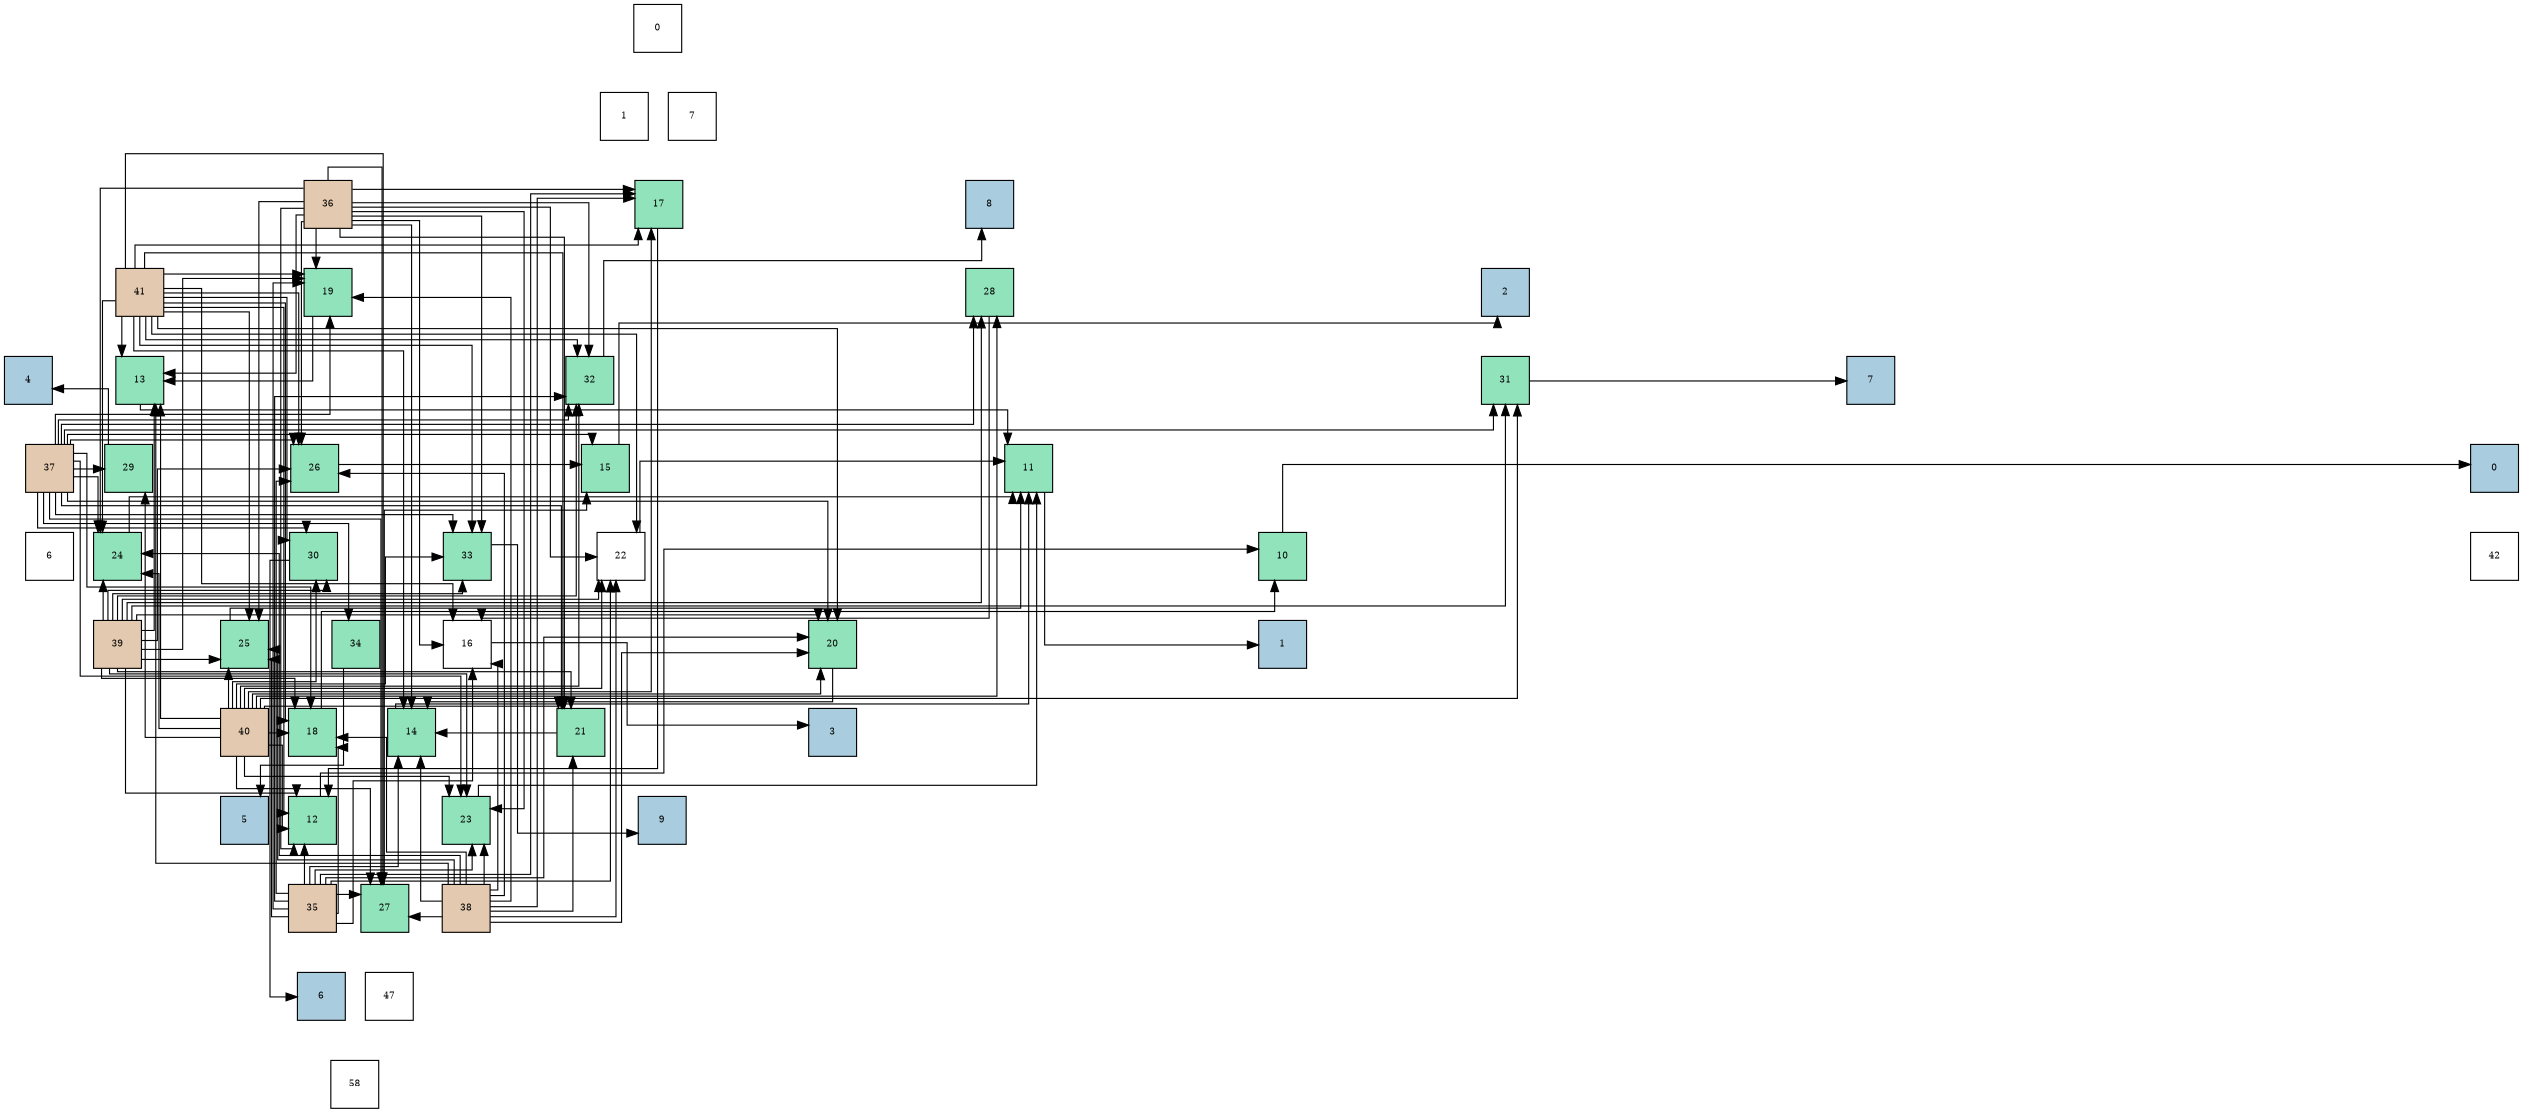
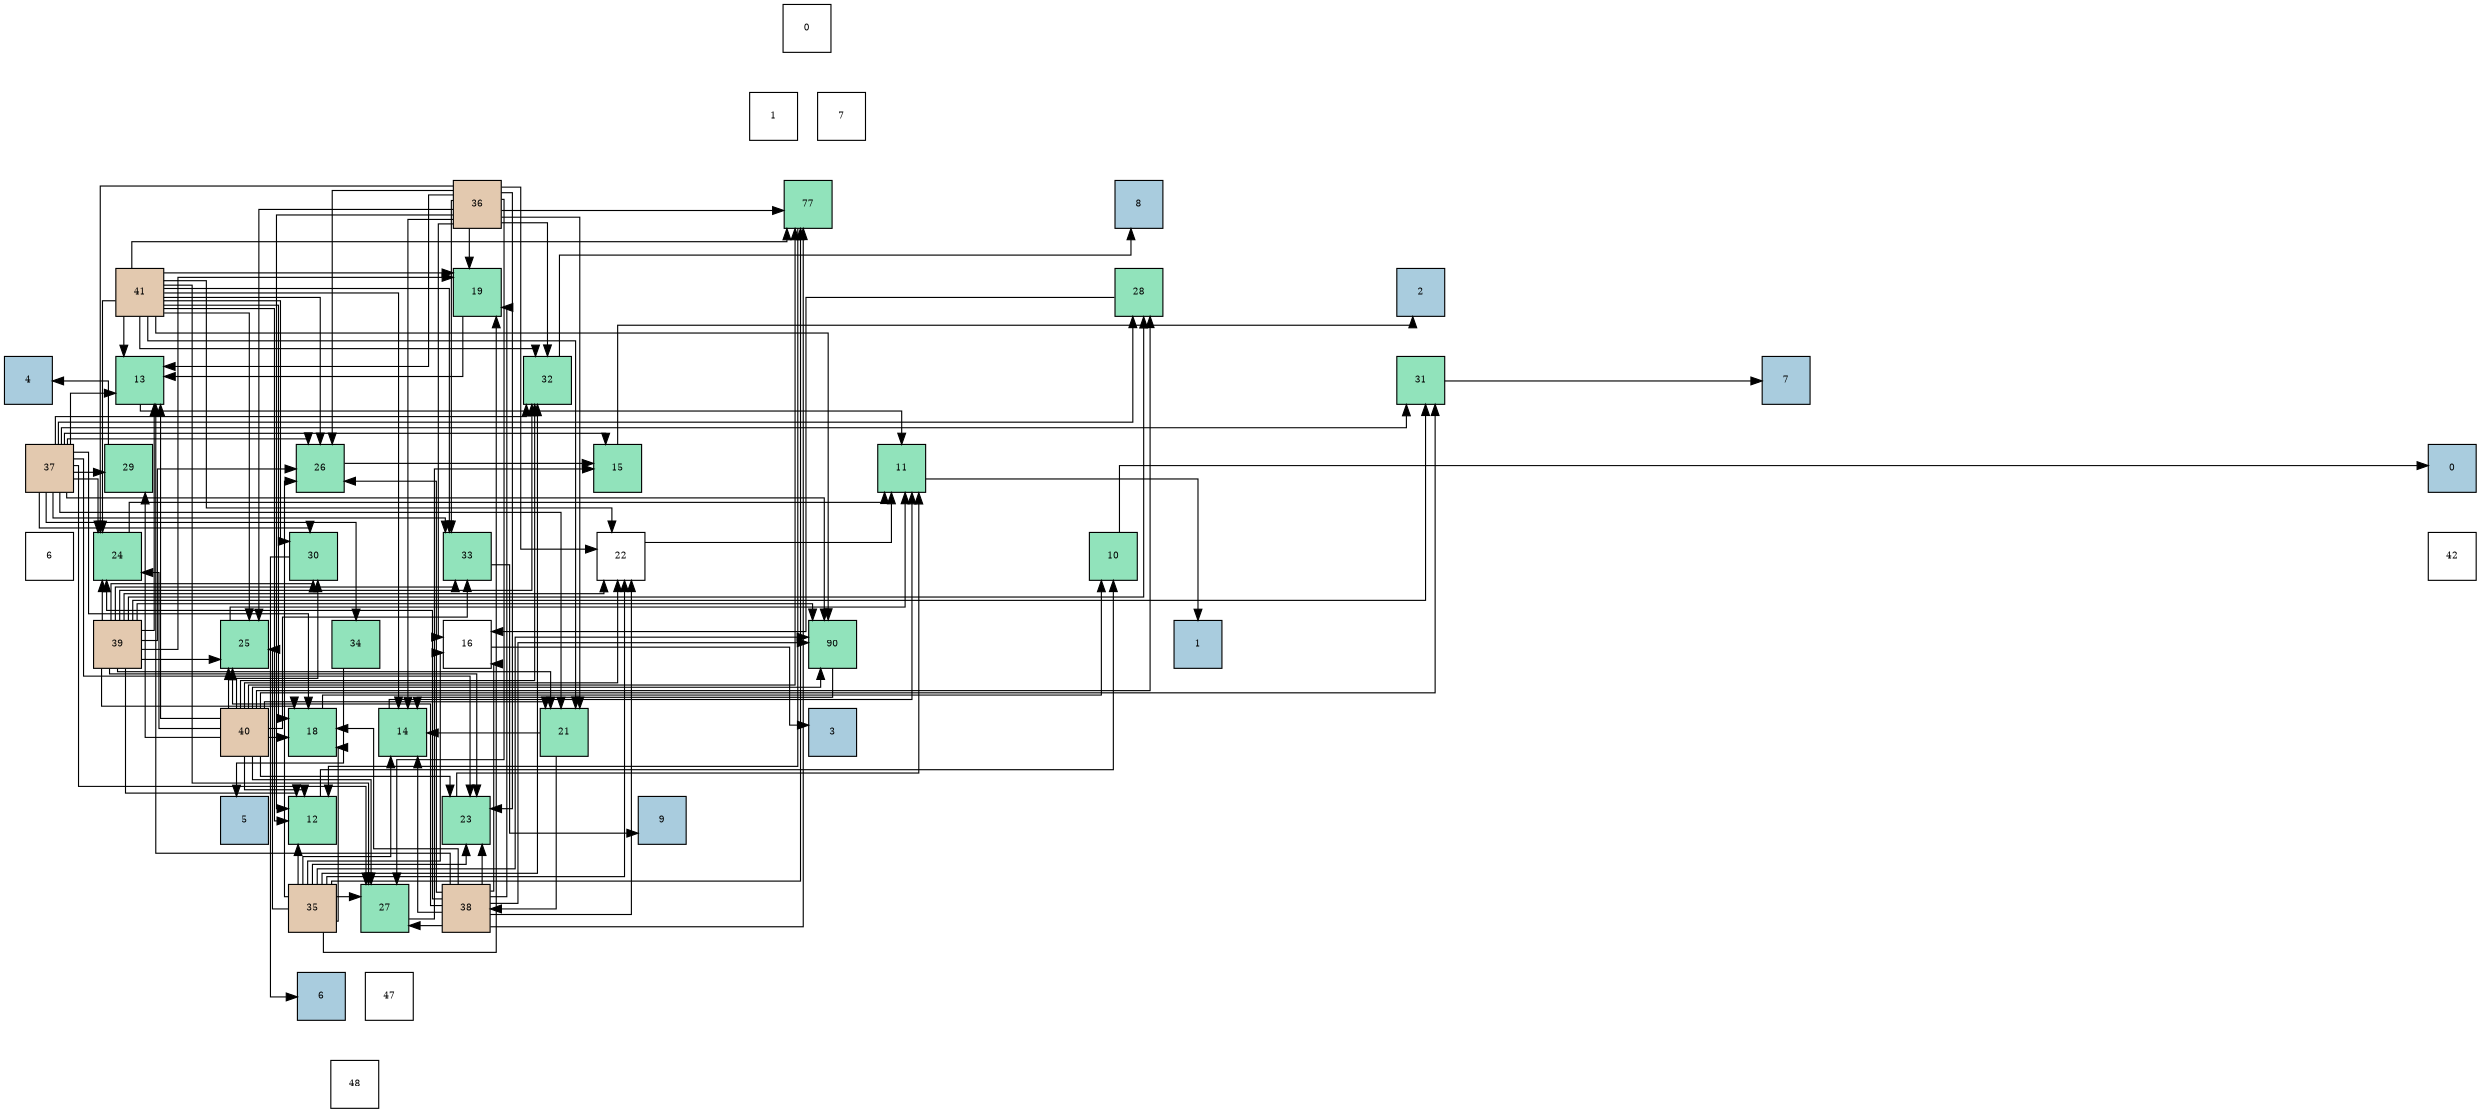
node "17": label "17" -> "77"
edge "37" -> "19": now "37" -> "13"
edge "41" -> "16": removed
node "20": label "20" -> "90"
edge "38" -> "21": reversed
node "58": label "58" -> "48"
